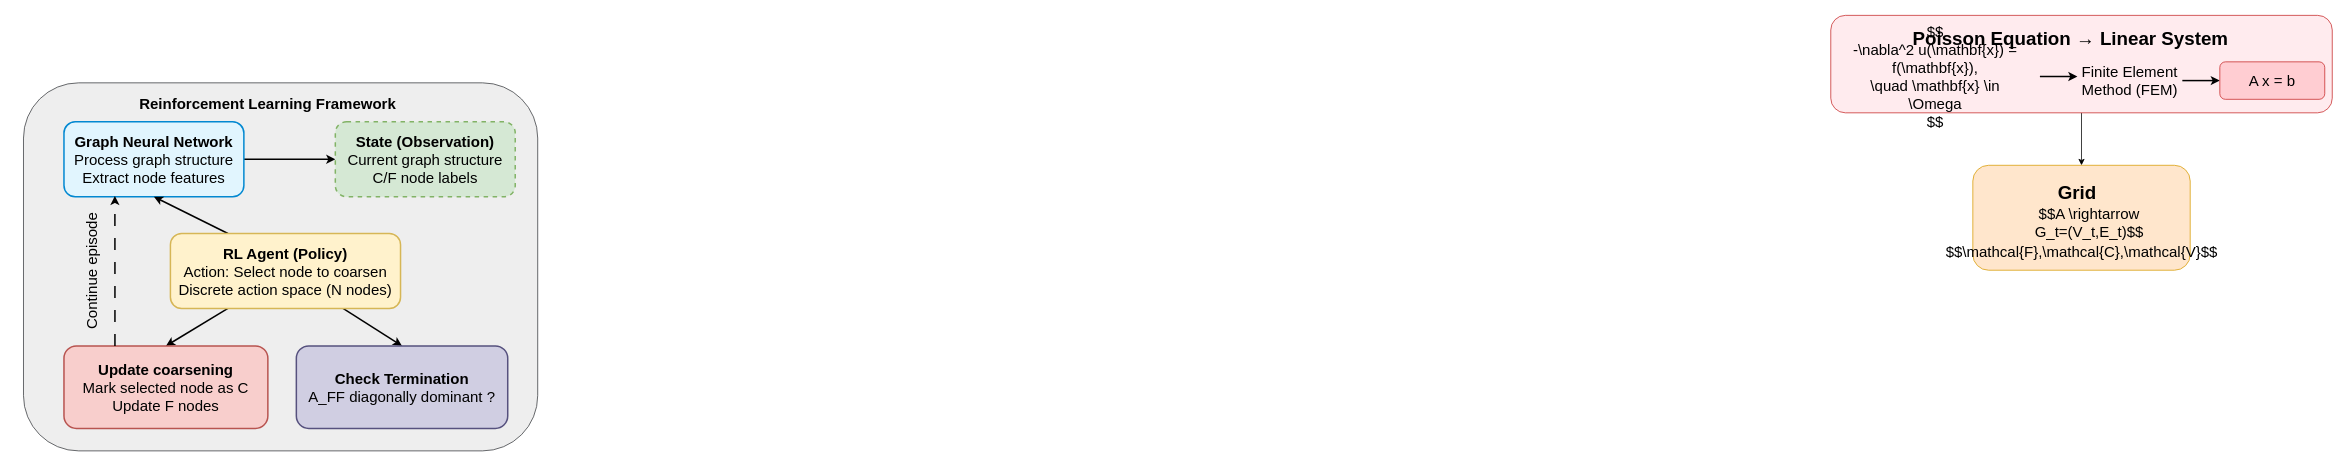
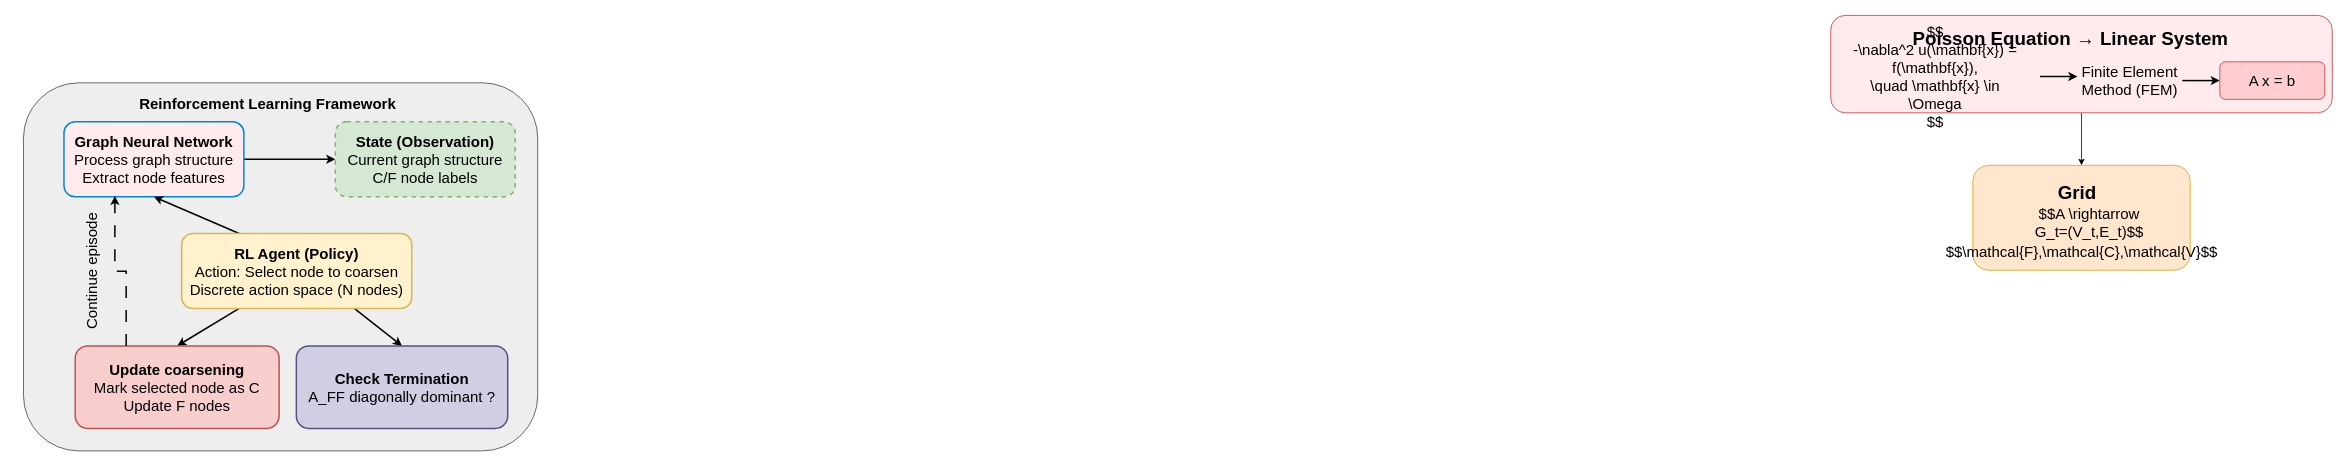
node "Graph Neural Network Process graph structure Extract node features": fillcolor #e1f5fe -> #ffebee
node "RL Agent (Policy) Action: Select node to coarsen Discrete action space (N nodes)": moved (285, 271) -> (296, 271)
node "Update coarsening Mark selected node as C Update F nodes": moved (165, 387) -> (177, 387)
